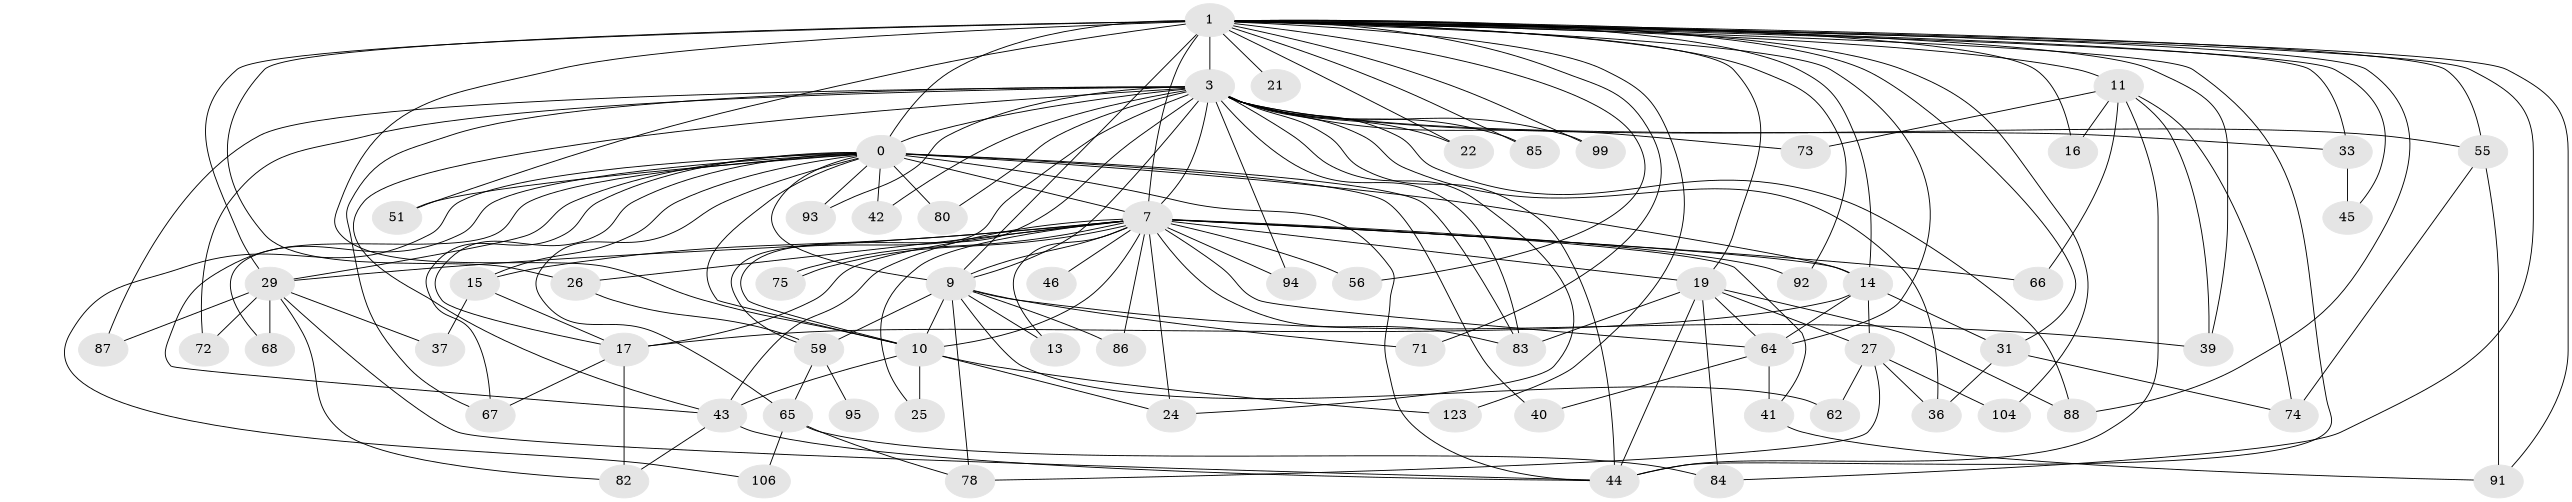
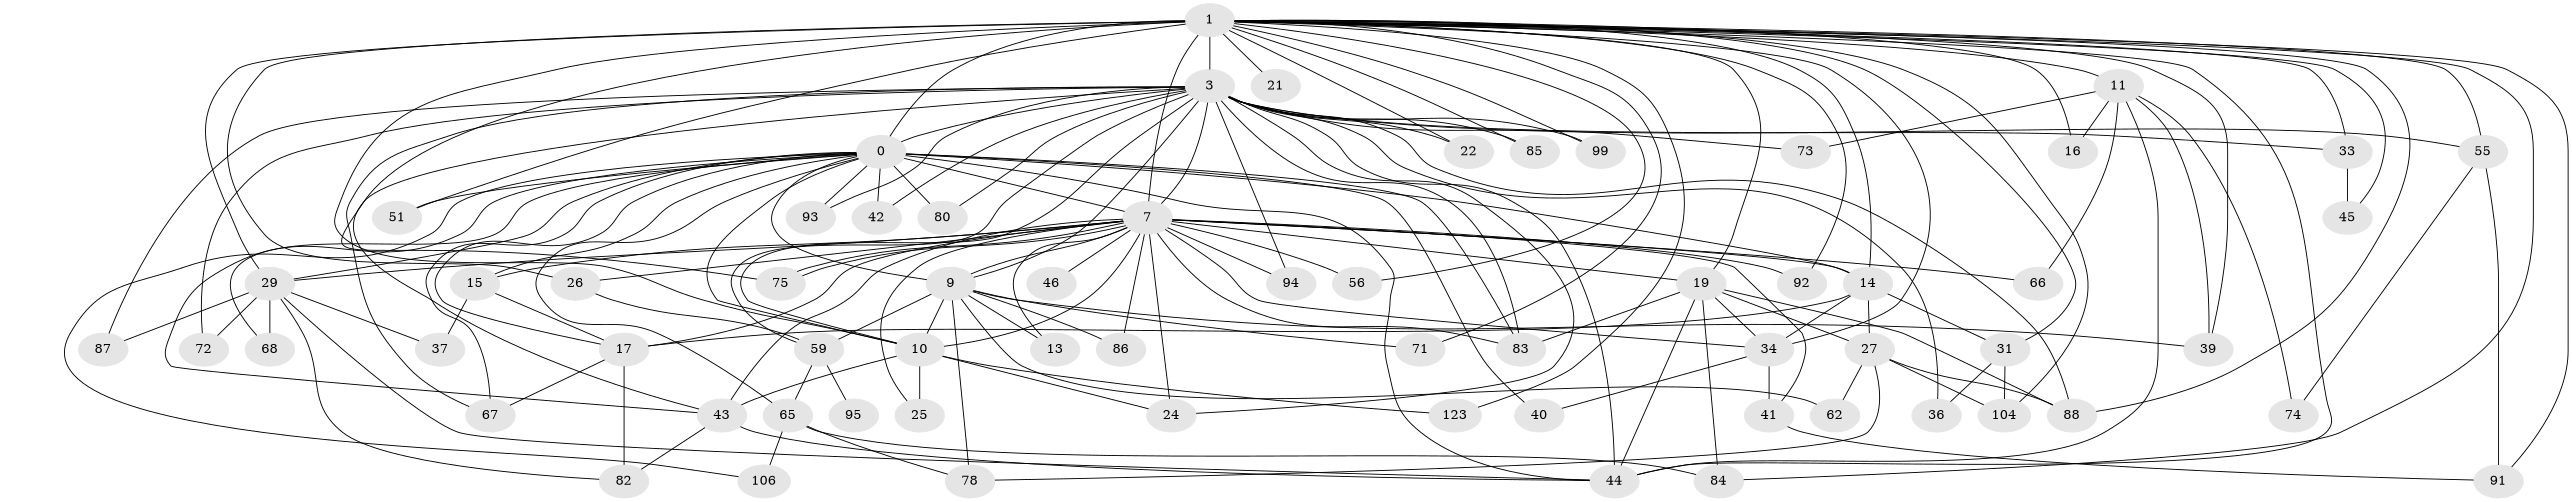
edge "1" -- "9": now "1" -- "75"
node "64": label "64" -> "34"
edge "31" -- "74": now "31" -- "104"
edge "27" -- "36": now "27" -- "88"
